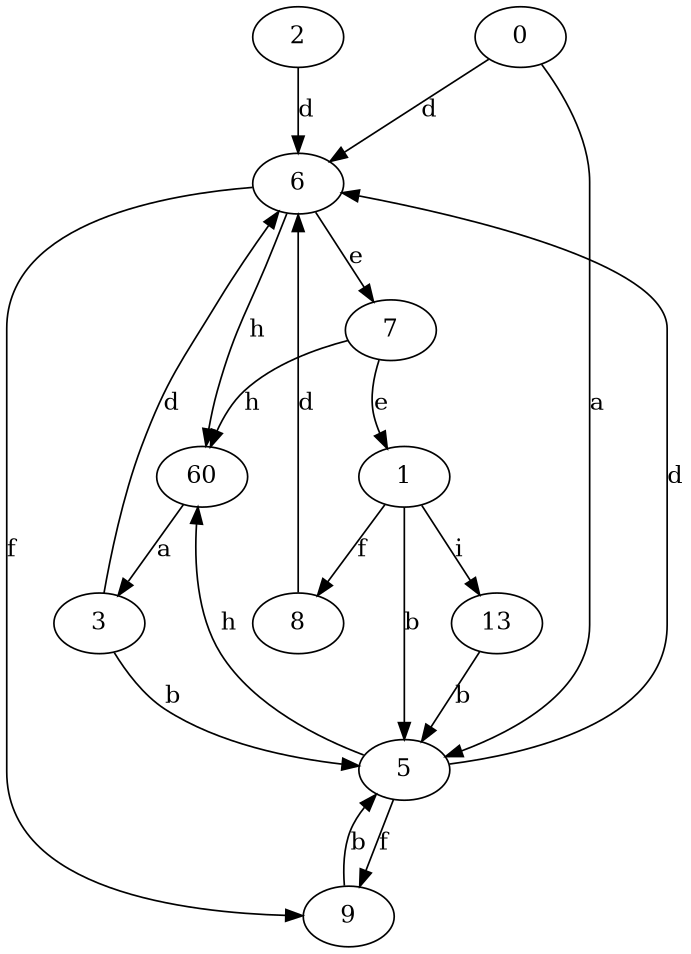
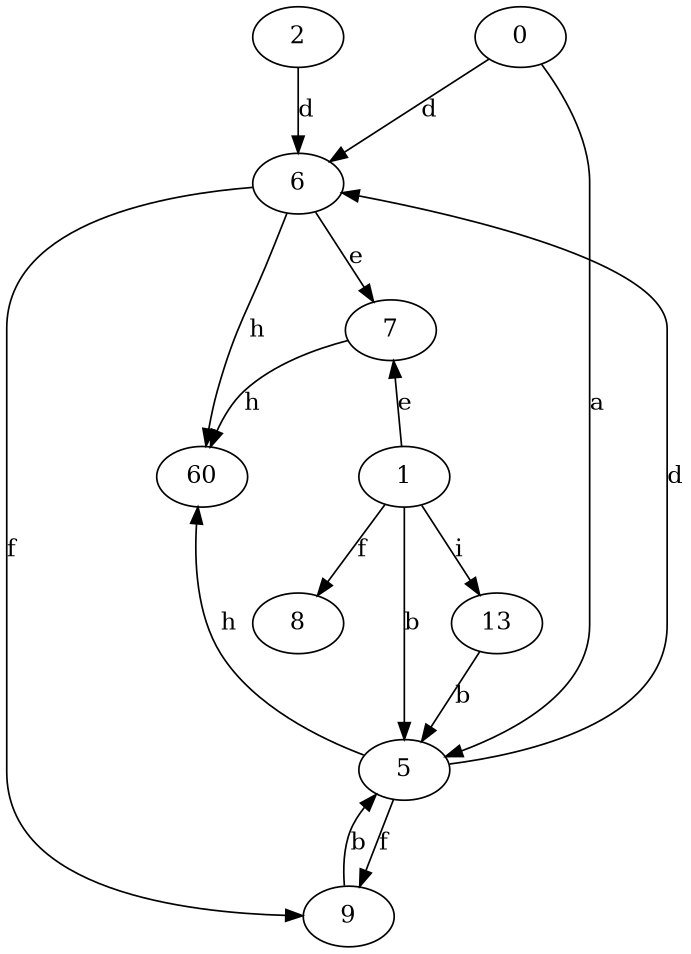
edge "7" -> "1": reversed
edge "8" -> "6": removed, label "d"
node "3": removed
